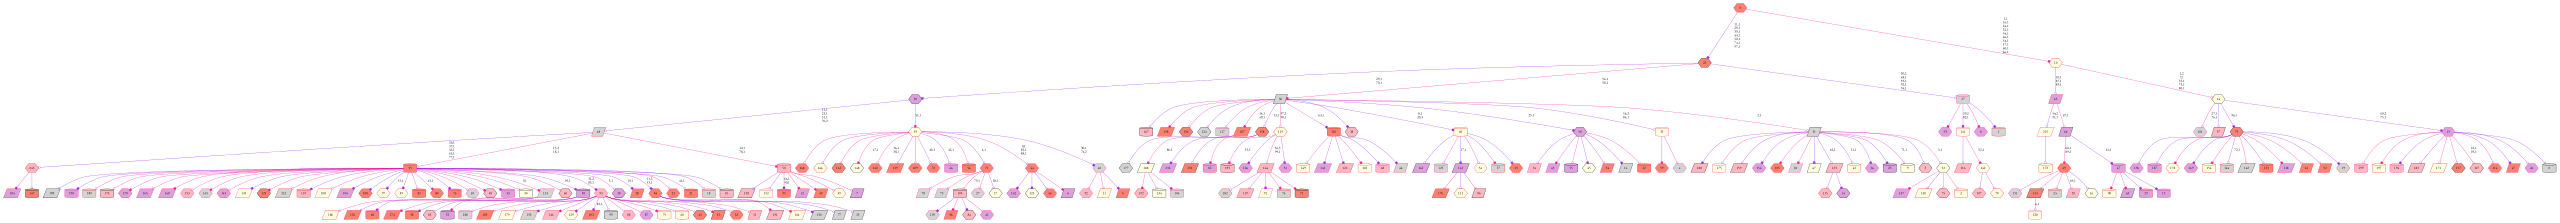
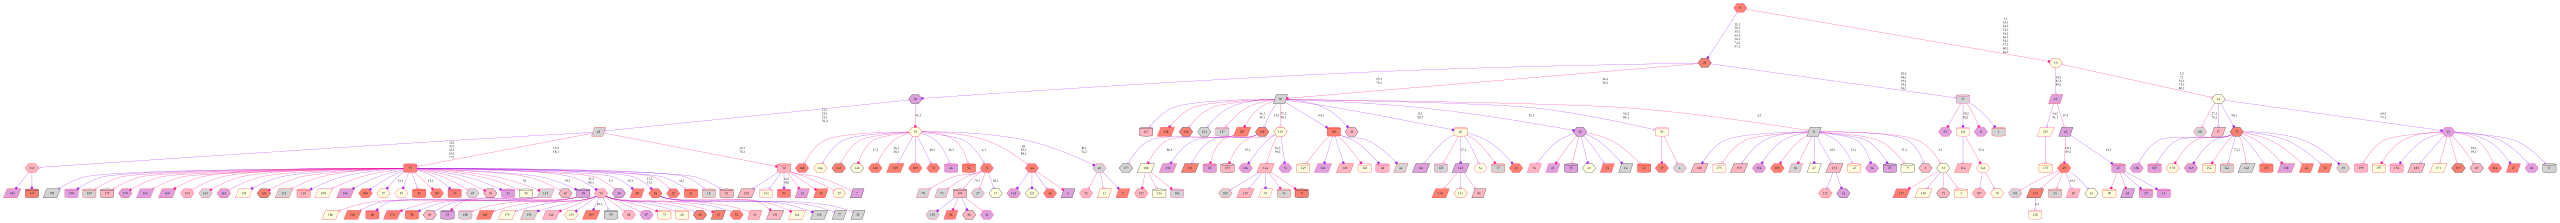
edge "243" -> "147": arrowhead odot -> box
node "137": fillcolor plum -> salmon
